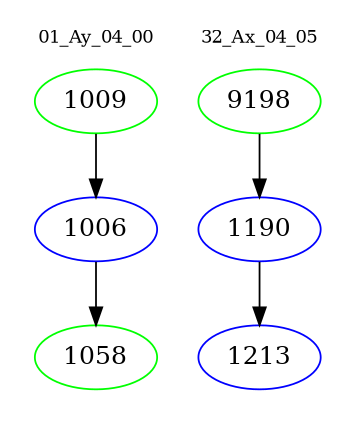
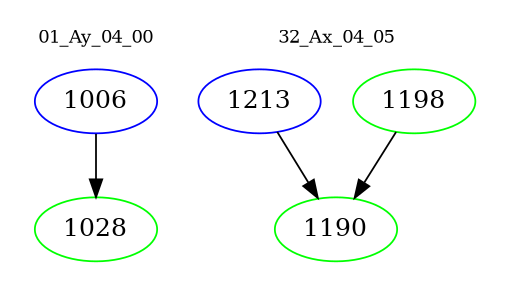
node "1009": removed
node "9198": label "9198" -> "1198"
node "1190": color blue -> green
edge "1190" -> "1213": reversed
node "1058": label "1058" -> "1028"
